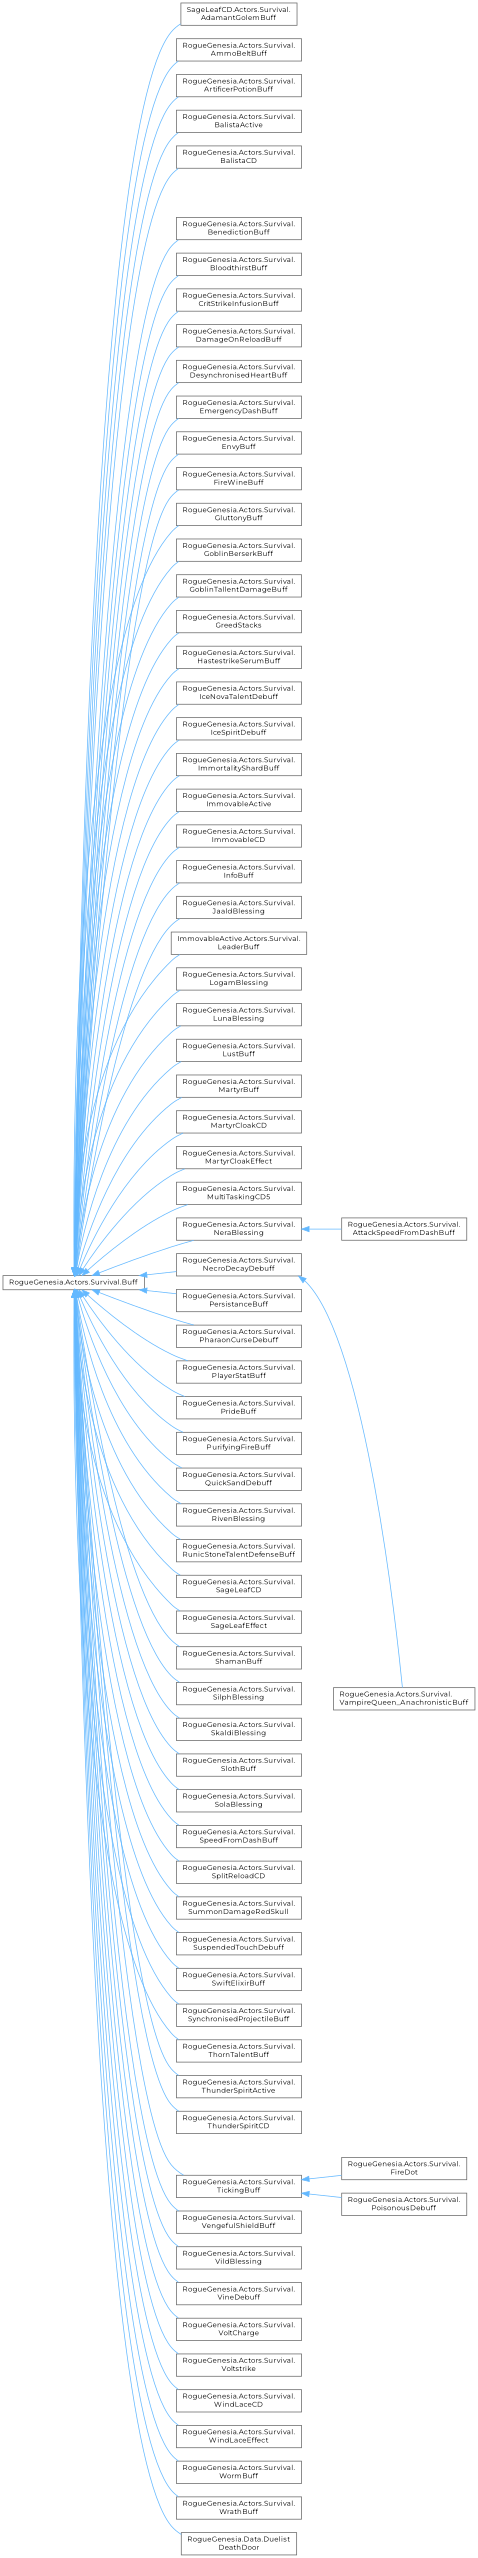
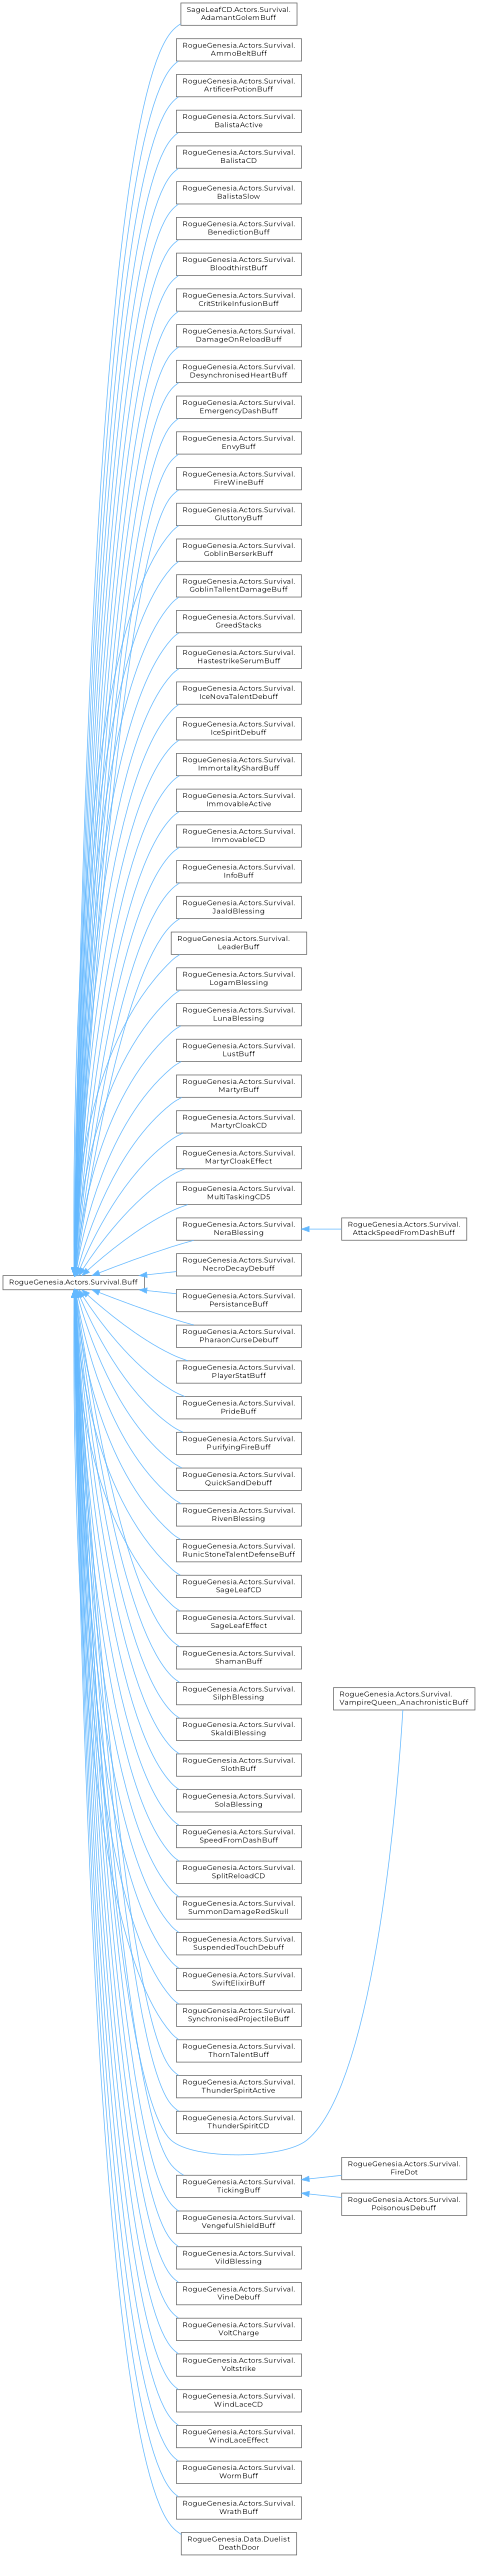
node "RogueGenesia.Actors.Survival. BalistaSlow": added
node "ImmovableActive.Actors.Survival. LeaderBuff": label "ImmovableActive.Actors.Survival. LeaderBuff" -> "RogueGenesia.Actors.Survival. LeaderBuff"
edge "RogueGenesia.Actors.Survival. VampireQueen_AnachronisticBuff" -> "RogueGenesia.Actors.Survival. NecroDecayDebuff": now "RogueGenesia.Actors.Survival. VampireQueen_AnachronisticBuff" -> "RogueGenesia.Actors.Survival.Buff"
